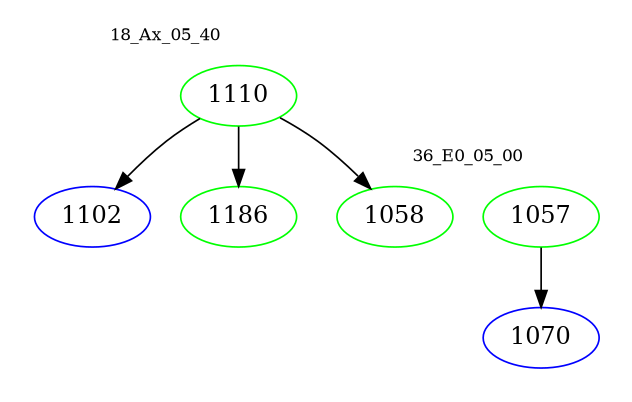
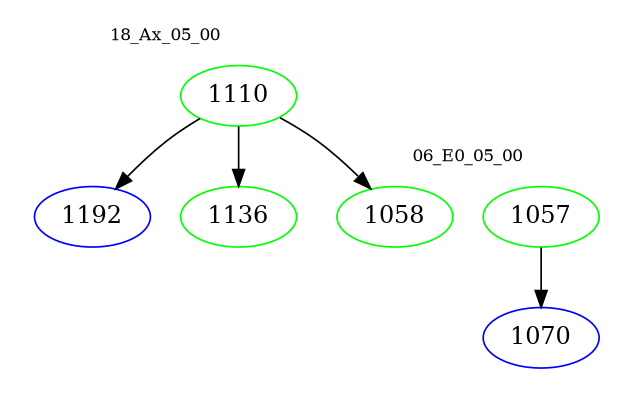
cluster "18_Ax_05_40": label "18_Ax_05_40" -> "18_Ax_05_00"
cluster "36_E0_05_00": label "36_E0_05_00" -> "06_E0_05_00"
node "1102": label "1102" -> "1192"
node "1186": label "1186" -> "1136"
